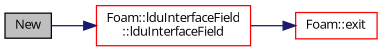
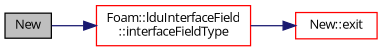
node "Foam::lduInterfaceField ::lduInterfaceField": label "Foam::lduInterfaceField ::lduInterfaceField" -> "Foam::lduInterfaceField ::interfaceFieldType"
node "Foam::exit": label "Foam::exit" -> "New::exit"
